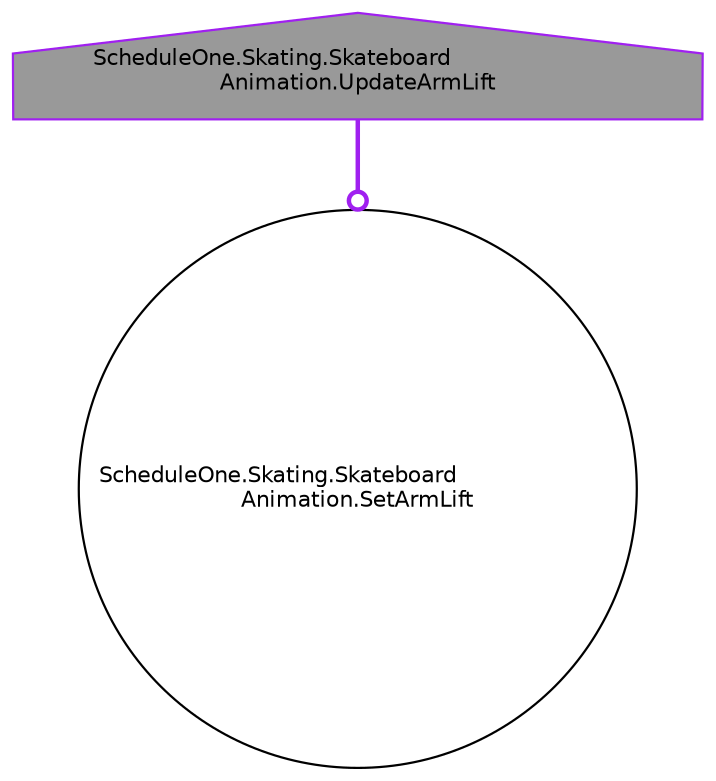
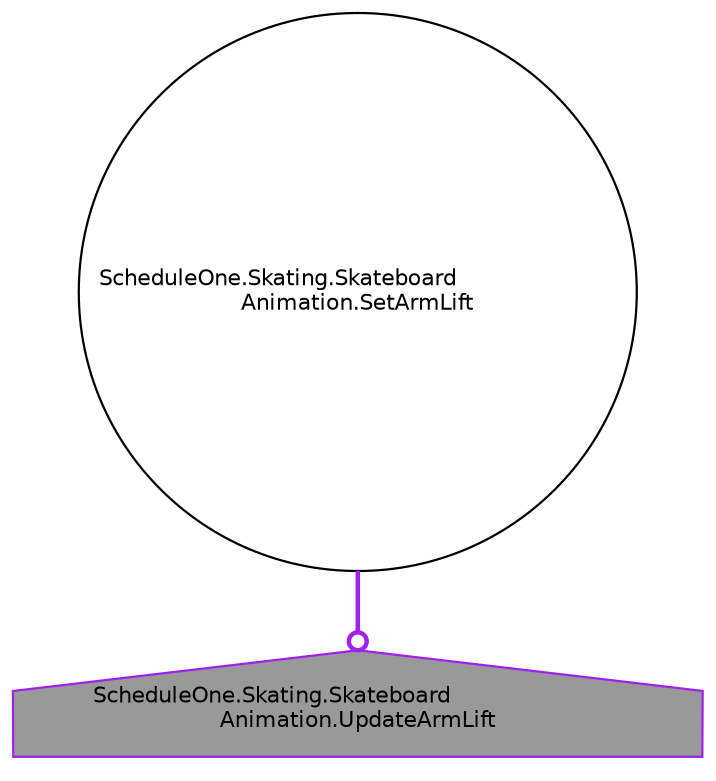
edge "ScheduleOne.Skating.Skateboard Animation.UpdateArmLift" -> "ScheduleOne.Skating.Skateboard Animation.SetArmLift": reversed
